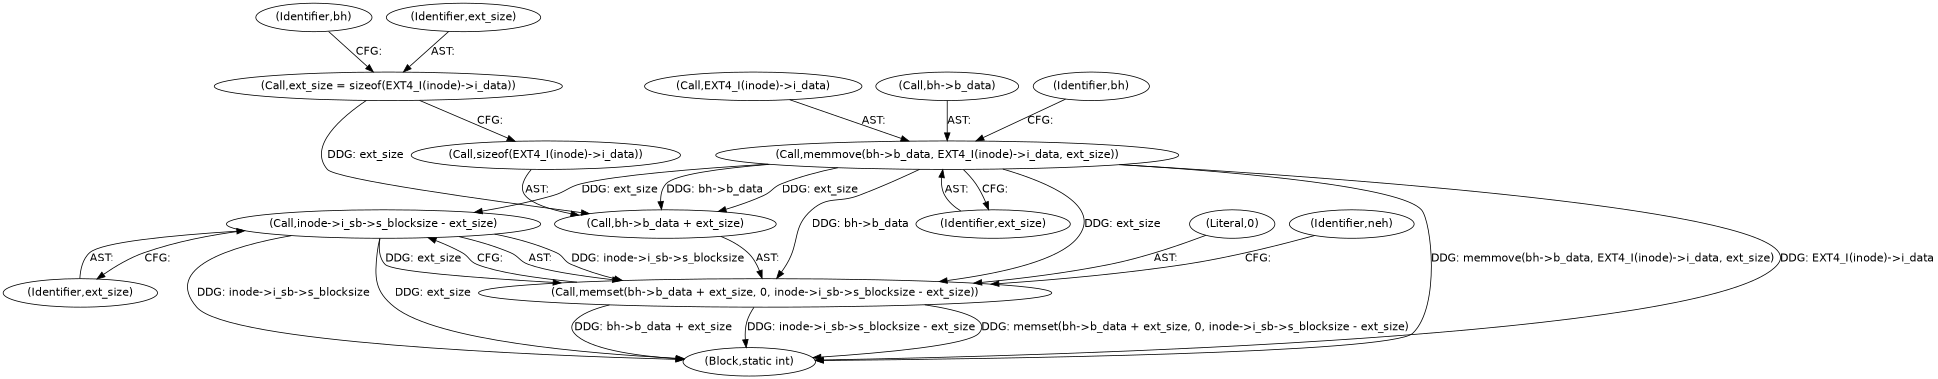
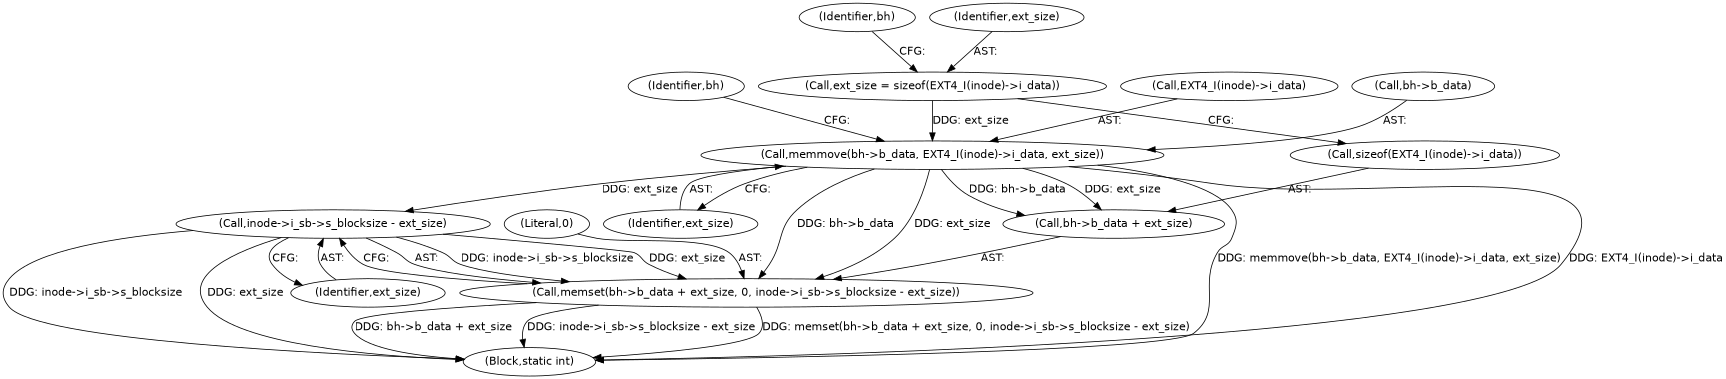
edge "(Call,ext_size = sizeof(EXT4_I(inode)->i_data))" -> "(Call,bh->b_data + ext_size)": now "(Call,ext_size = sizeof(EXT4_I(inode)->i_data))" -> "(Call,memmove(bh->b_data, EXT4_I(inode)->i_data, ext_size))"
node "(Identifier,neh)": removed
